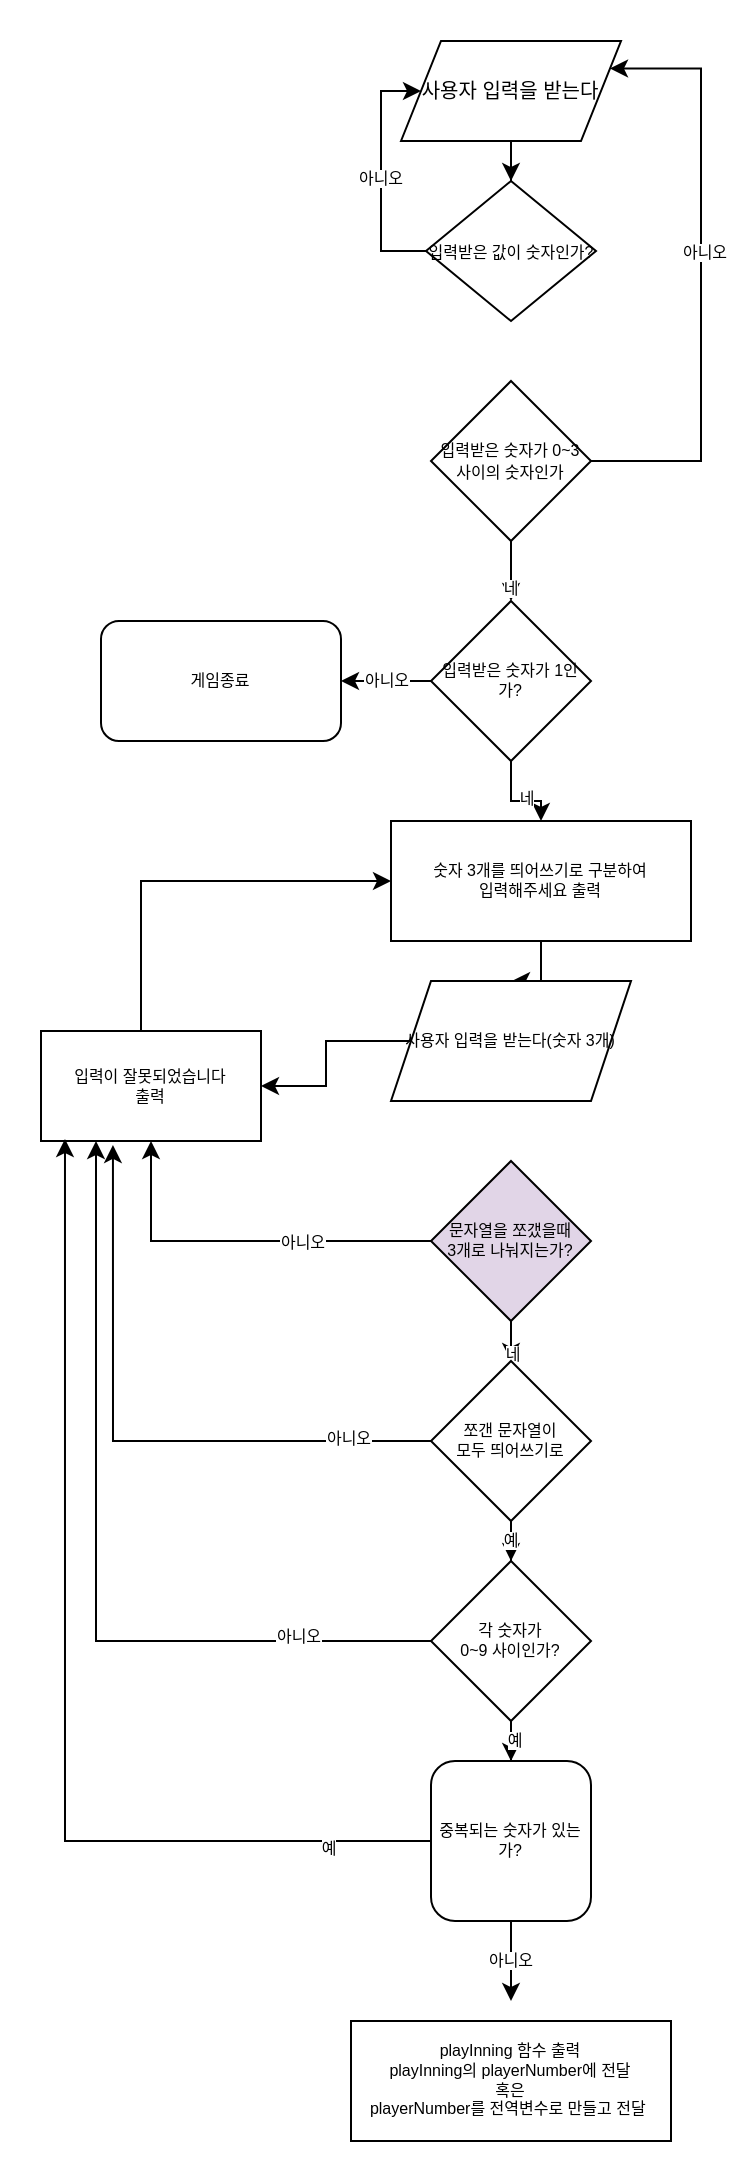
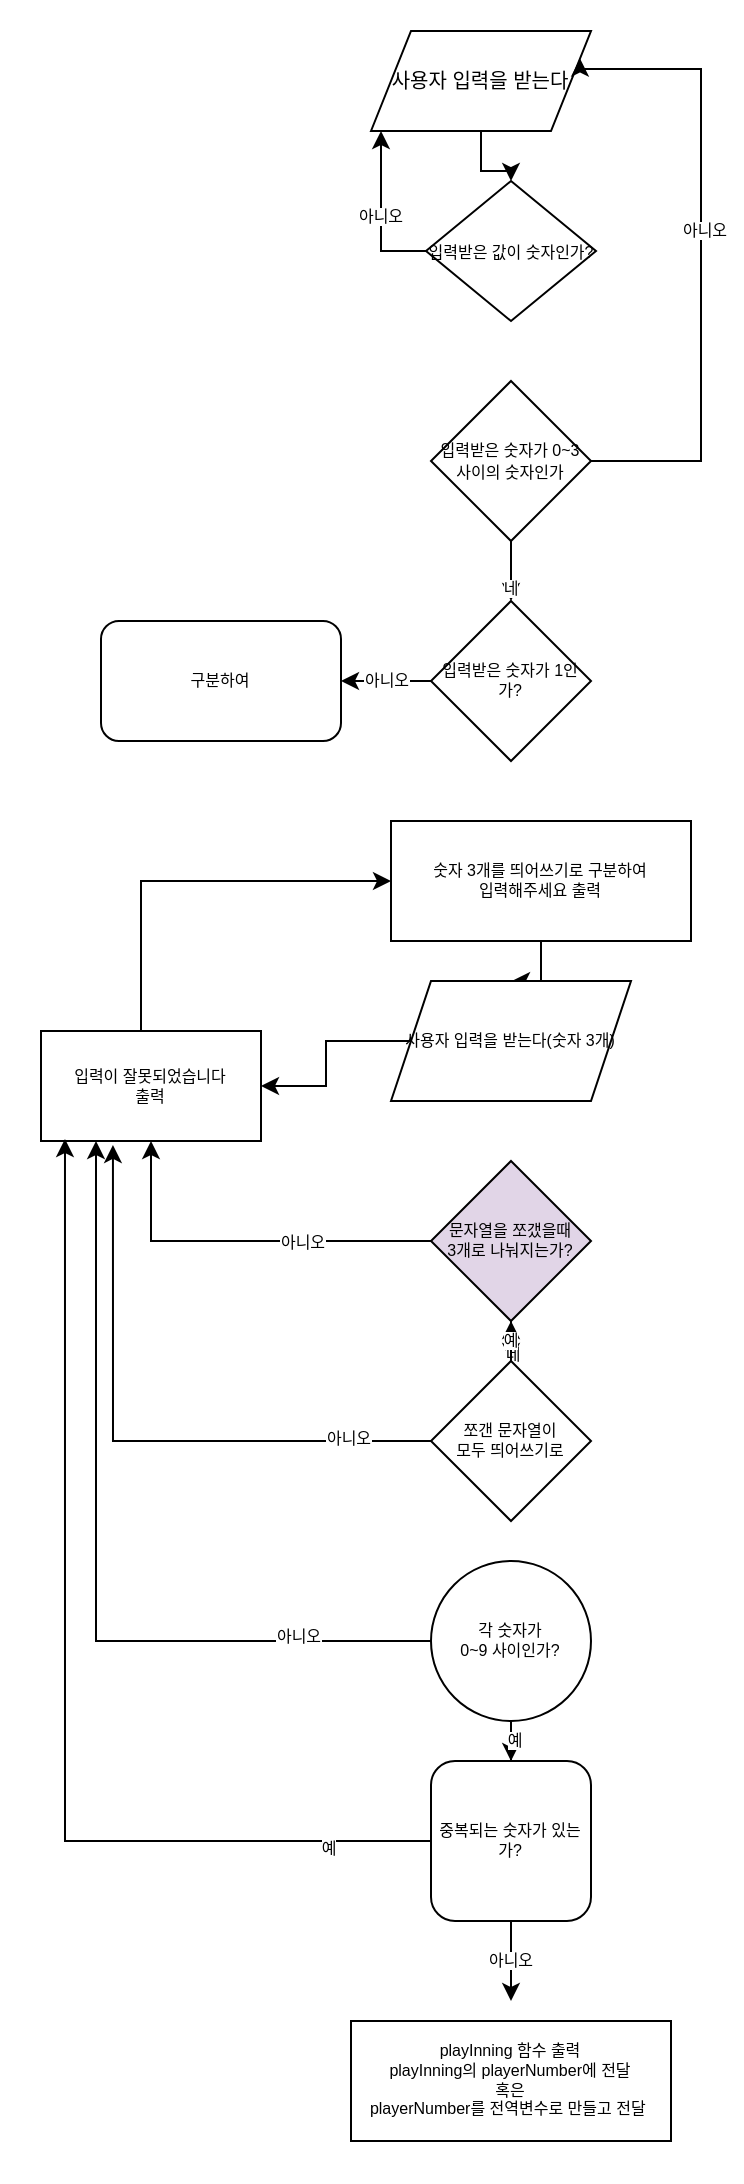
node "사용자 입력을 받는다": moved (511, 91) -> (481, 81)
node "게임종료": label "게임종료" -> "구분하여"
edge "입력받은 숫자가 1인가?" -> "숫자 3개를 띄어쓰기로 구분하여 입력해주세요 출력": removed, label "네"
edge "쪼갠 문자열이 모두 띄어쓰기로" -> "각 숫자가 0~9 사이인가?": now "쪼갠 문자열이 모두 띄어쓰기로" -> "문자열을 쪼갰을때 3개로 나눠지는가?"
node "각 숫자가 0~9 사이인가?": shape diamond -> ellipse
